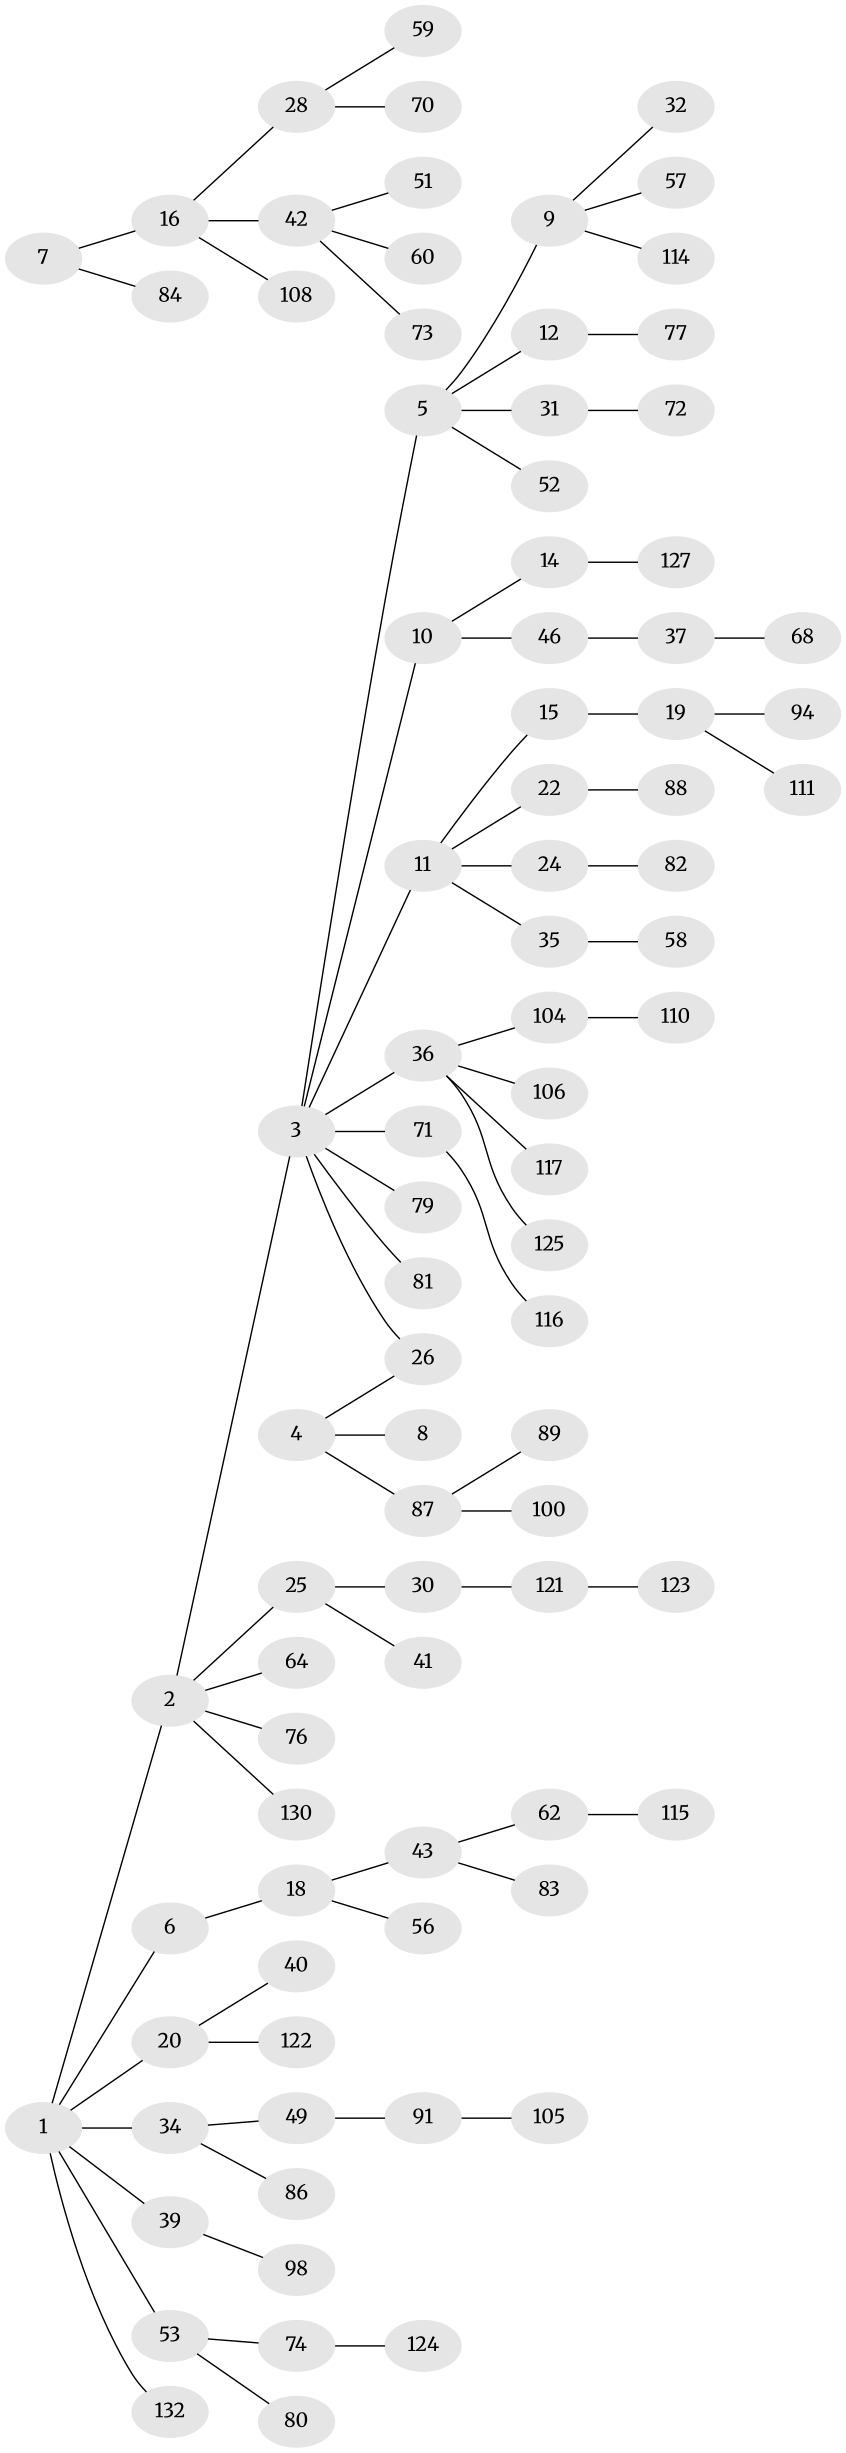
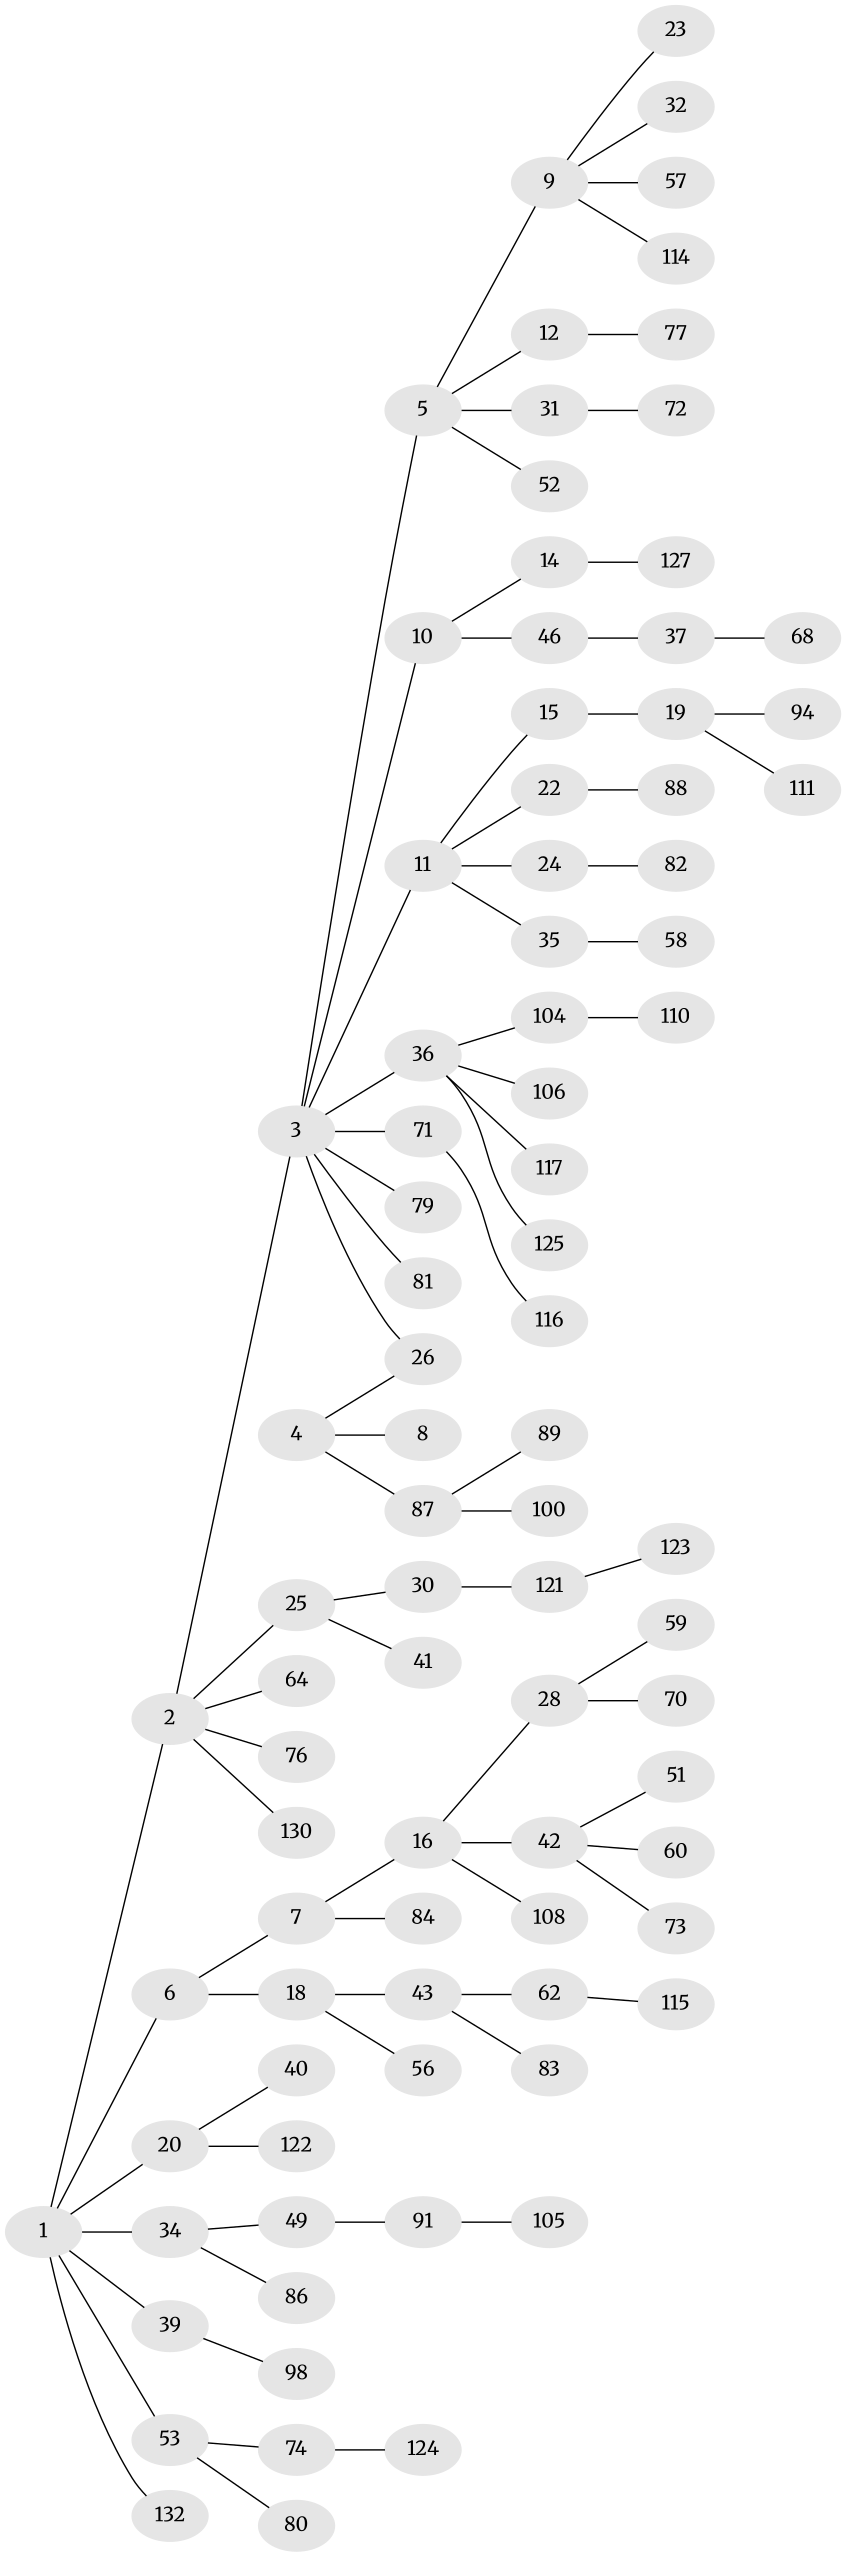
node "23": added
edge "7" -- "6": added
